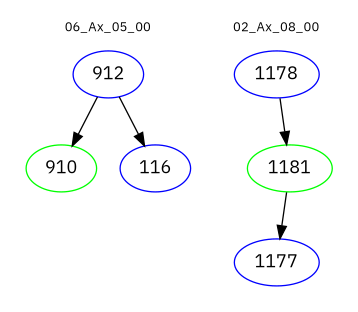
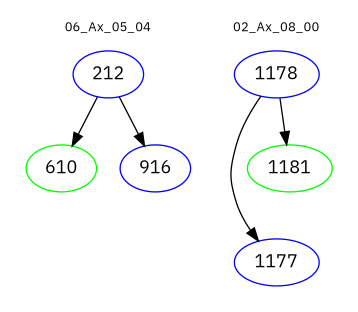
cluster "06_Ax_05_00": label "06_Ax_05_00" -> "06_Ax_05_04"
node "912": label "912" -> "212"
node "910": label "910" -> "610"
node "116": label "116" -> "916"
edge "1181" -> "1177": now "1178" -> "1177"
